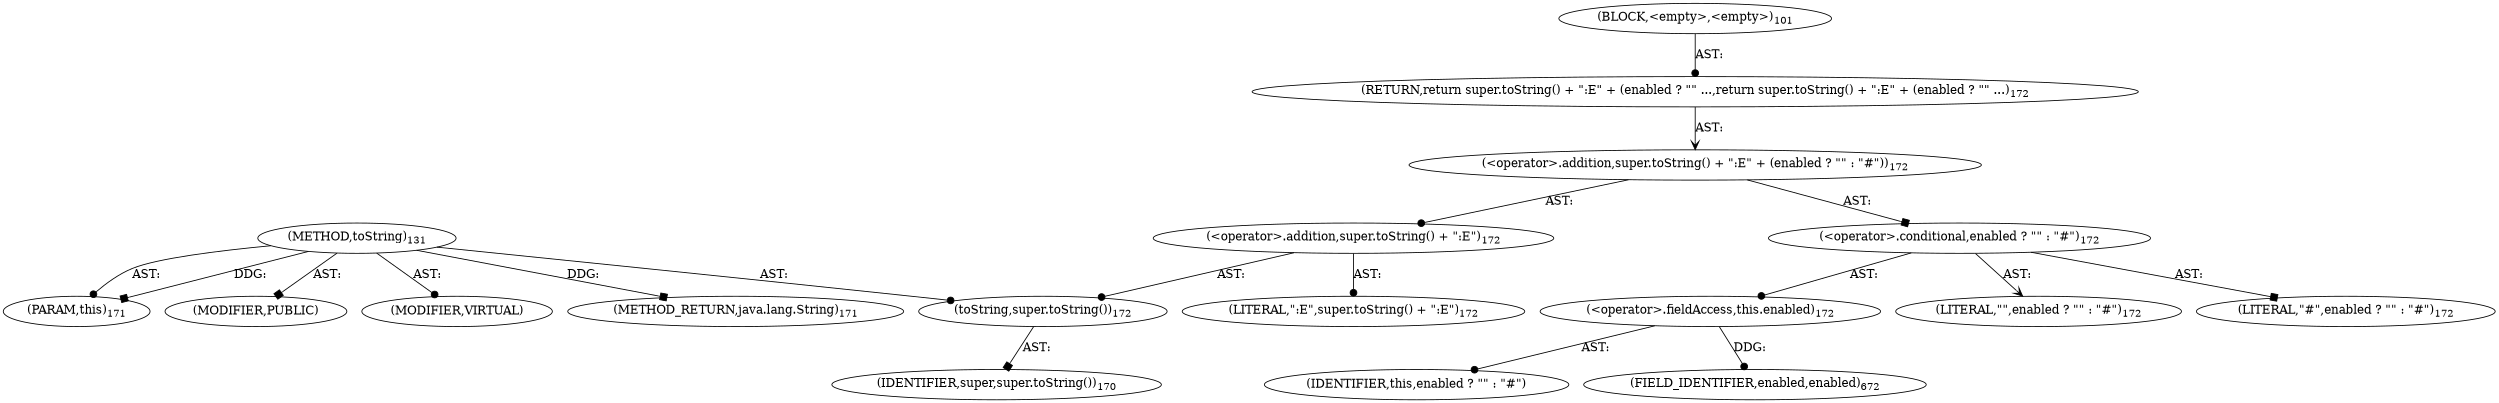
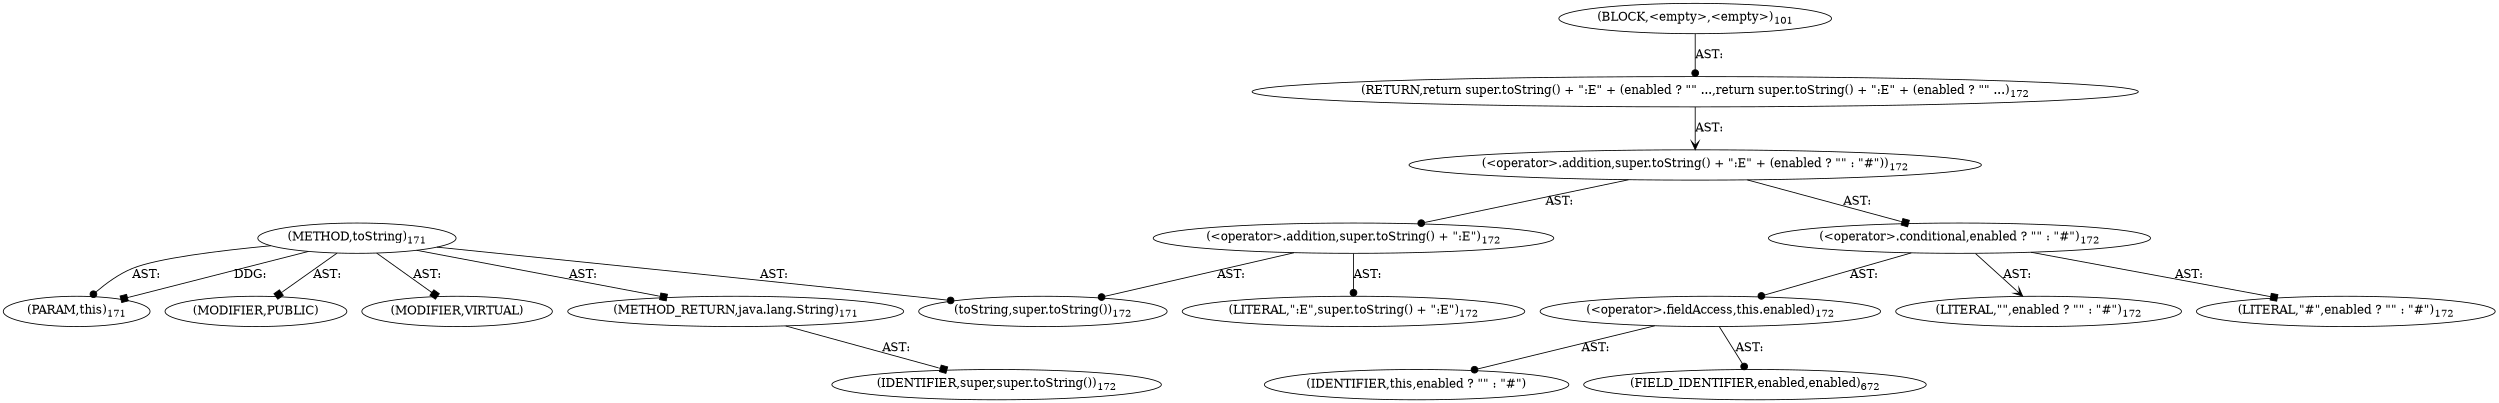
node "(METHOD,toString)": text "131" -> "171"
edge "(METHOD,toString)" -> "(MODIFIER,VIRTUAL)": arrowhead dot -> box
edge "(METHOD,toString)" -> "(METHOD_RETURN,java.lang.String)": label "DDG: " -> "AST: "
edge "(toString,super.toString())" -> "(IDENTIFIER,super,super.toString())": now "(METHOD_RETURN,java.lang.String)" -> "(IDENTIFIER,super,super.toString())"
edge "(<operator>.fieldAccess,this.enabled)" -> "(FIELD_IDENTIFIER,enabled,enabled)": label "DDG: " -> "AST: "
node "(IDENTIFIER,super,super.toString())": text "170" -> "172"
